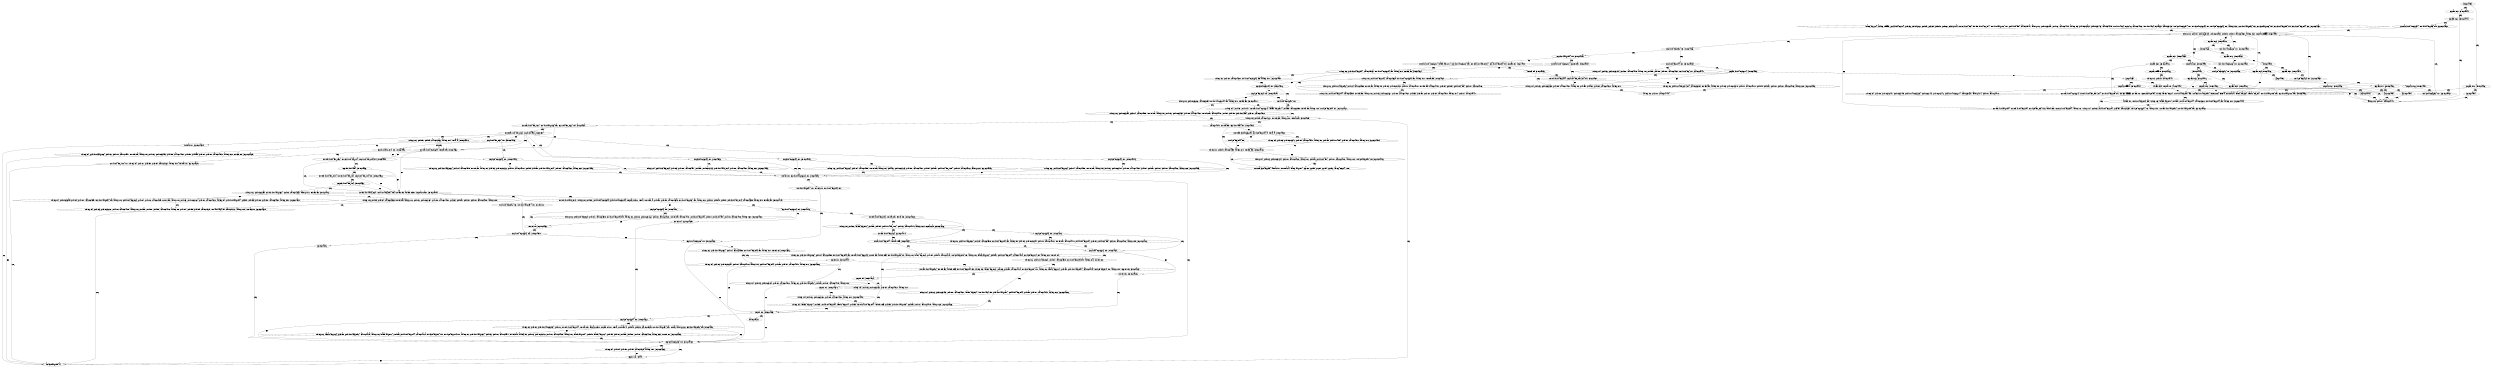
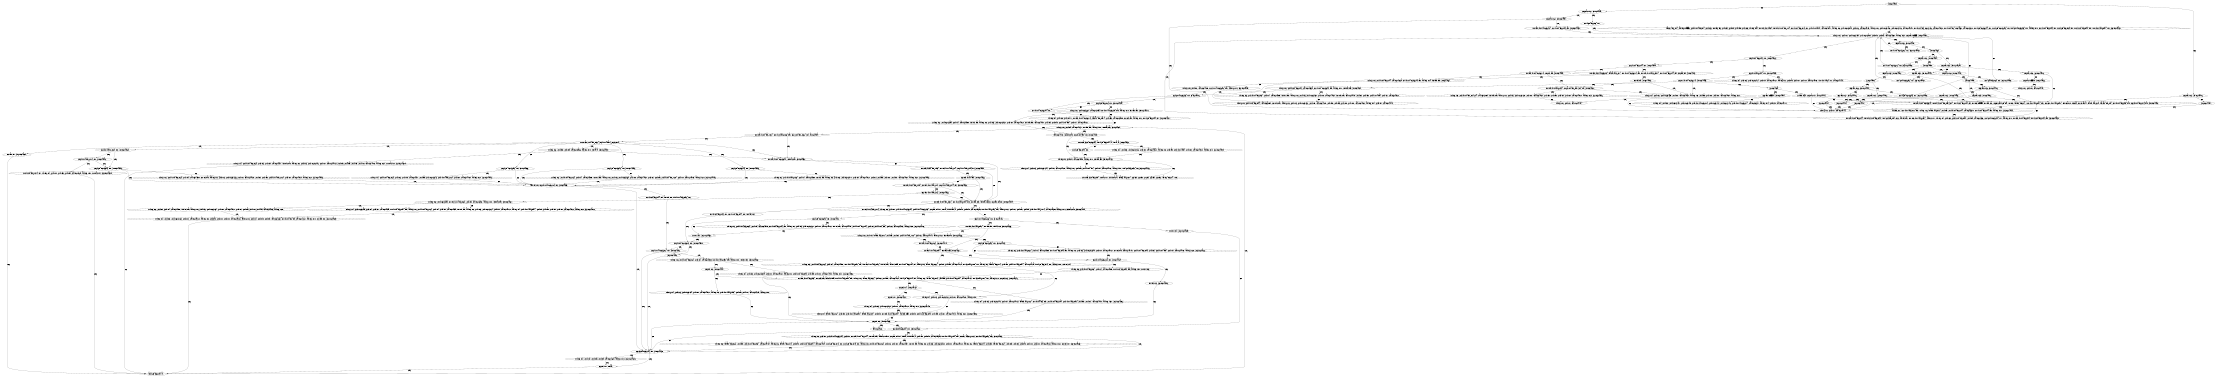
node "'mov byte [ebp-0x8c], 0x1',": added
edge "'cmp eax, 0x66', 'jne 0x80499d7'," -> "'cmp eax, 0x67', 'je 0x8049906',": added, label "CFG"
node "'cmp esi, 0x2', 'jbe 3x804a2f8',": label "'cmp esi, 0x2', 'jbe 3x804a2f8'," -> "'cmp esi, 0x2', 'jbe 0x804a2f8',"
